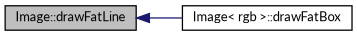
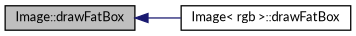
node "Image::drawFatLine": label "Image::drawFatLine" -> "Image::drawFatBox"
